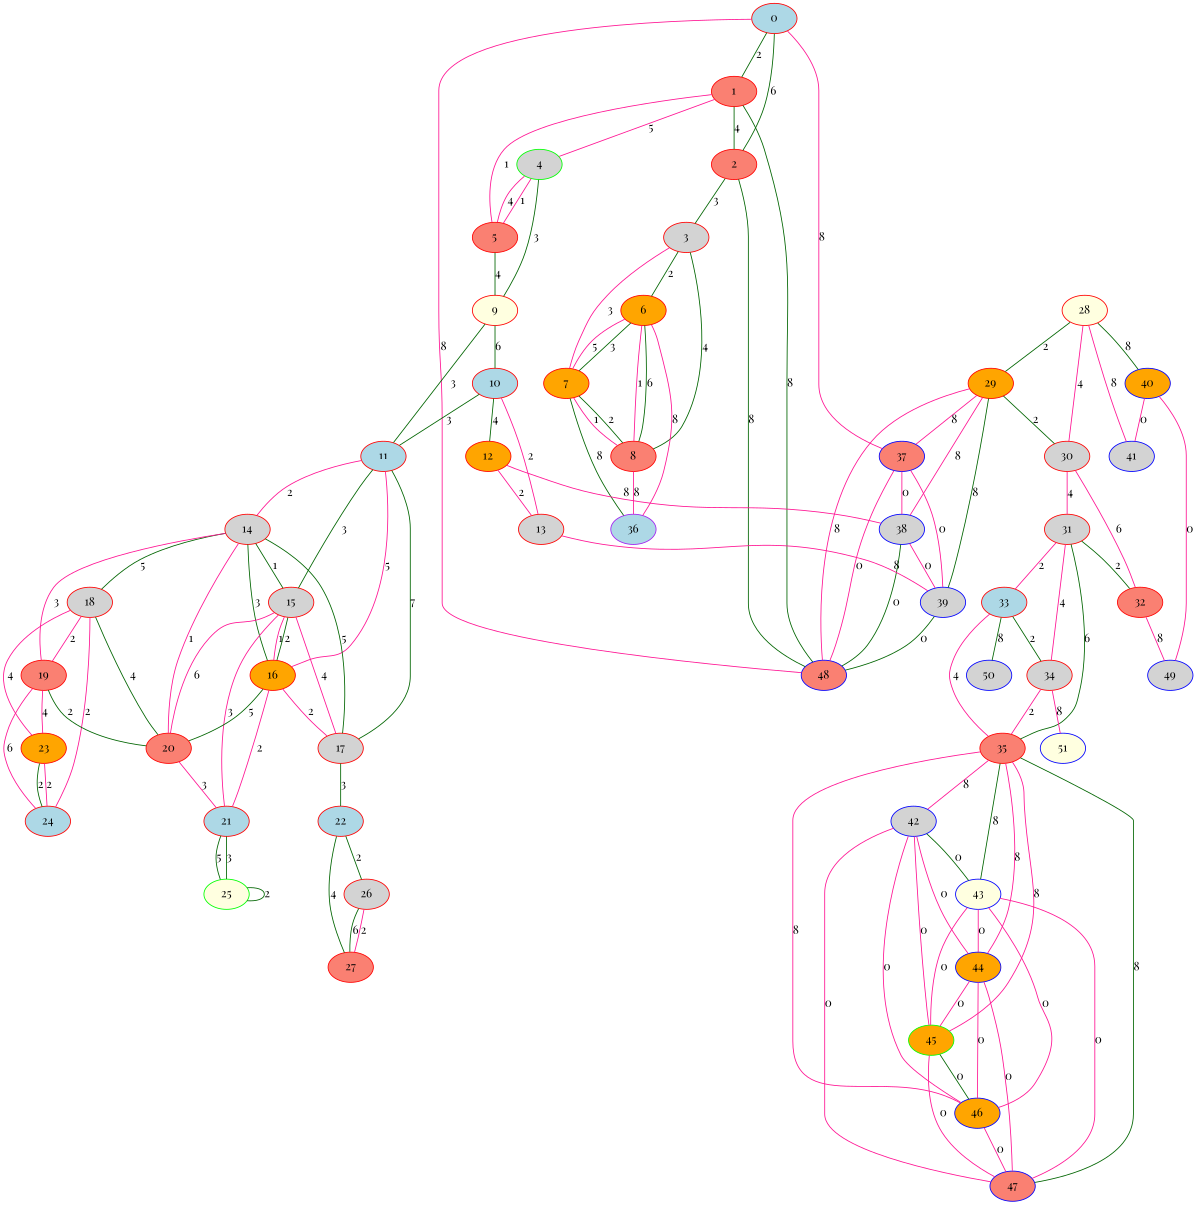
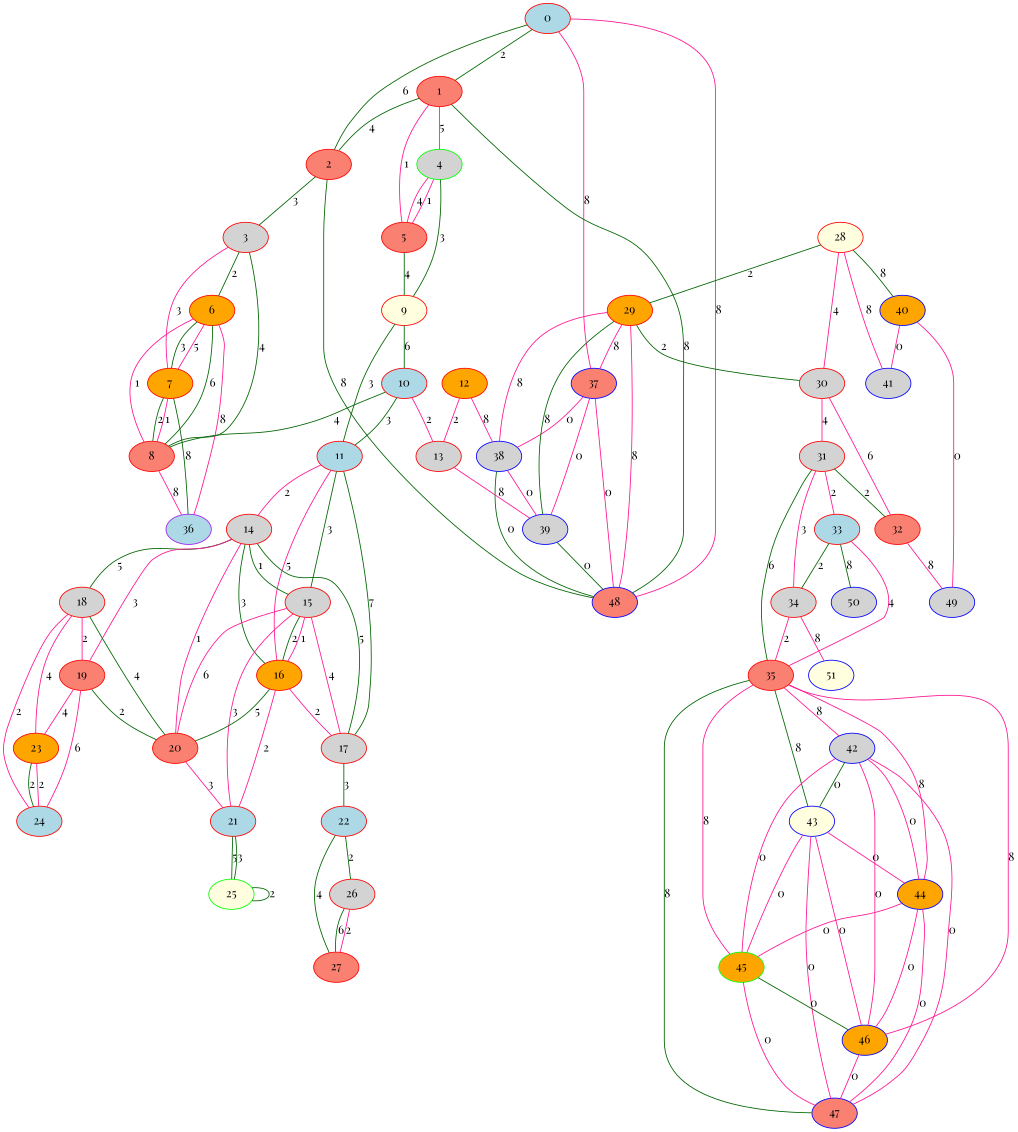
edge "10" -- "12": now "10" -- "8"
edge "31" -- "34": label "4" -> "3"
